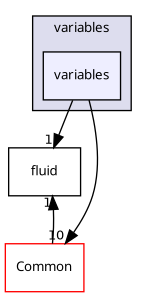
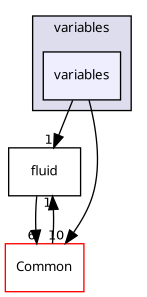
edge "fluid" -> "Common": added
